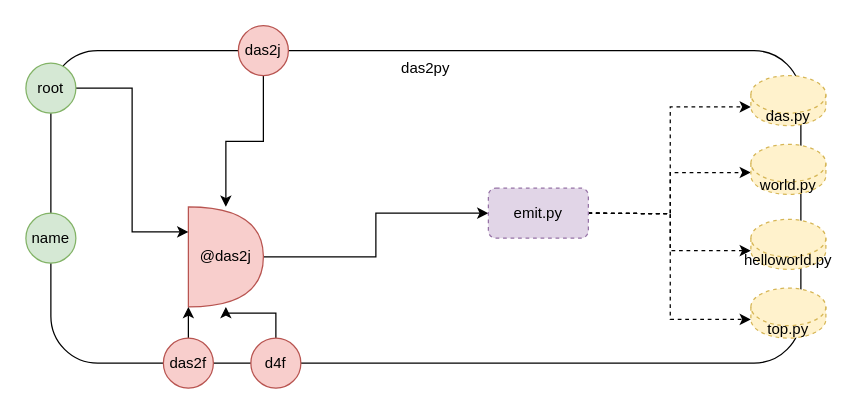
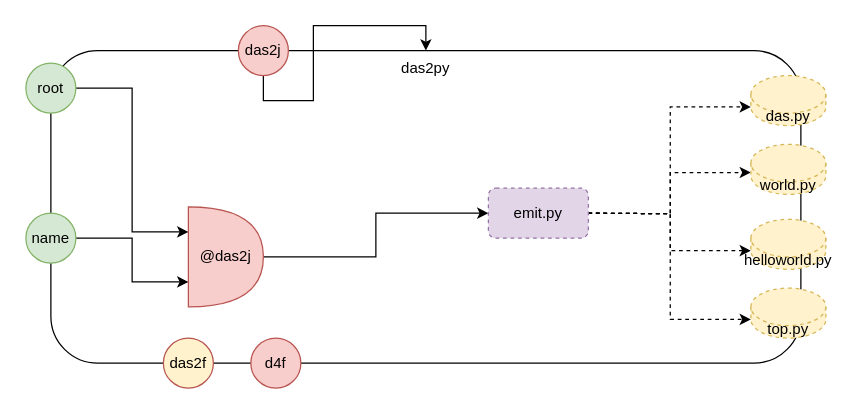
edge "das2j" -> "@das2j": now "das2j" -> "das2py"
edge "name" -> "@das2j": added
edge "d4f" -> "@das2j": removed
edge "das2f" -> "@das2j": removed
node "das2f": fillcolor #f8cecc -> #fff2cc
